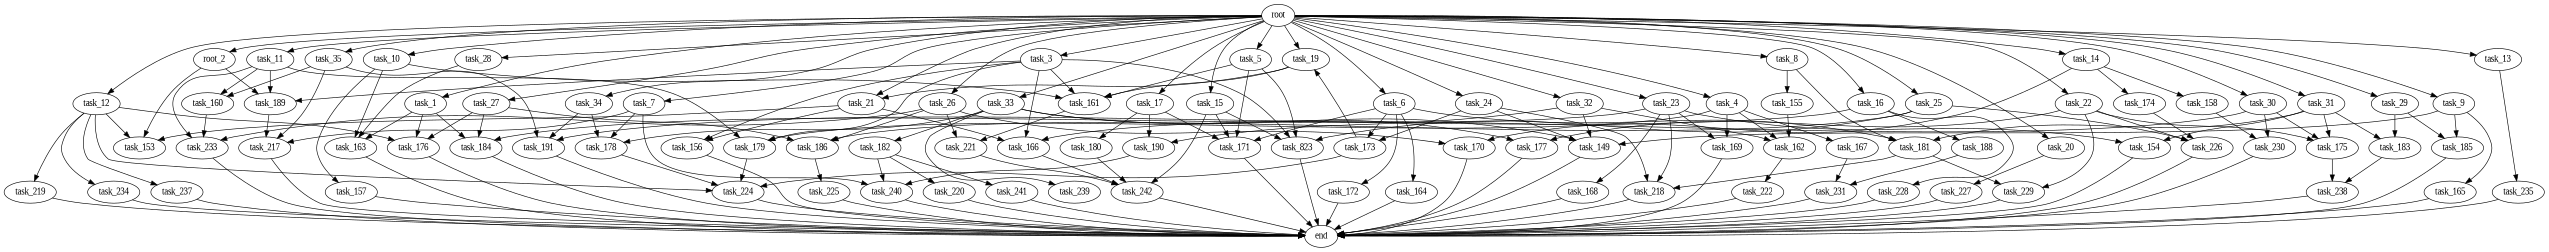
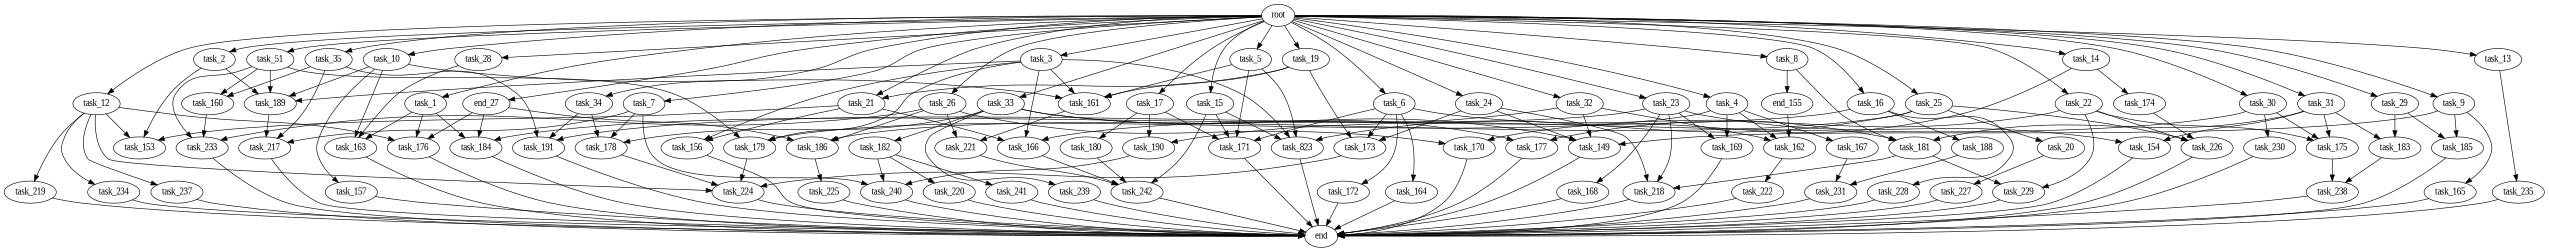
edge "root" -> "task_20": now "task_25" -> "task_20"
node "root_2": label "root_2" -> "task_2"
node "task_11": label "task_11" -> "task_51"
edge "task_10" -> "task_189": added
node "task_27": label "task_27" -> "end_27"
node "task_155": label "task_155" -> "end_155"
node "task_158": removed
edge "task_173" -> "task_19": reversed
edge "task_239" -> "end": added
